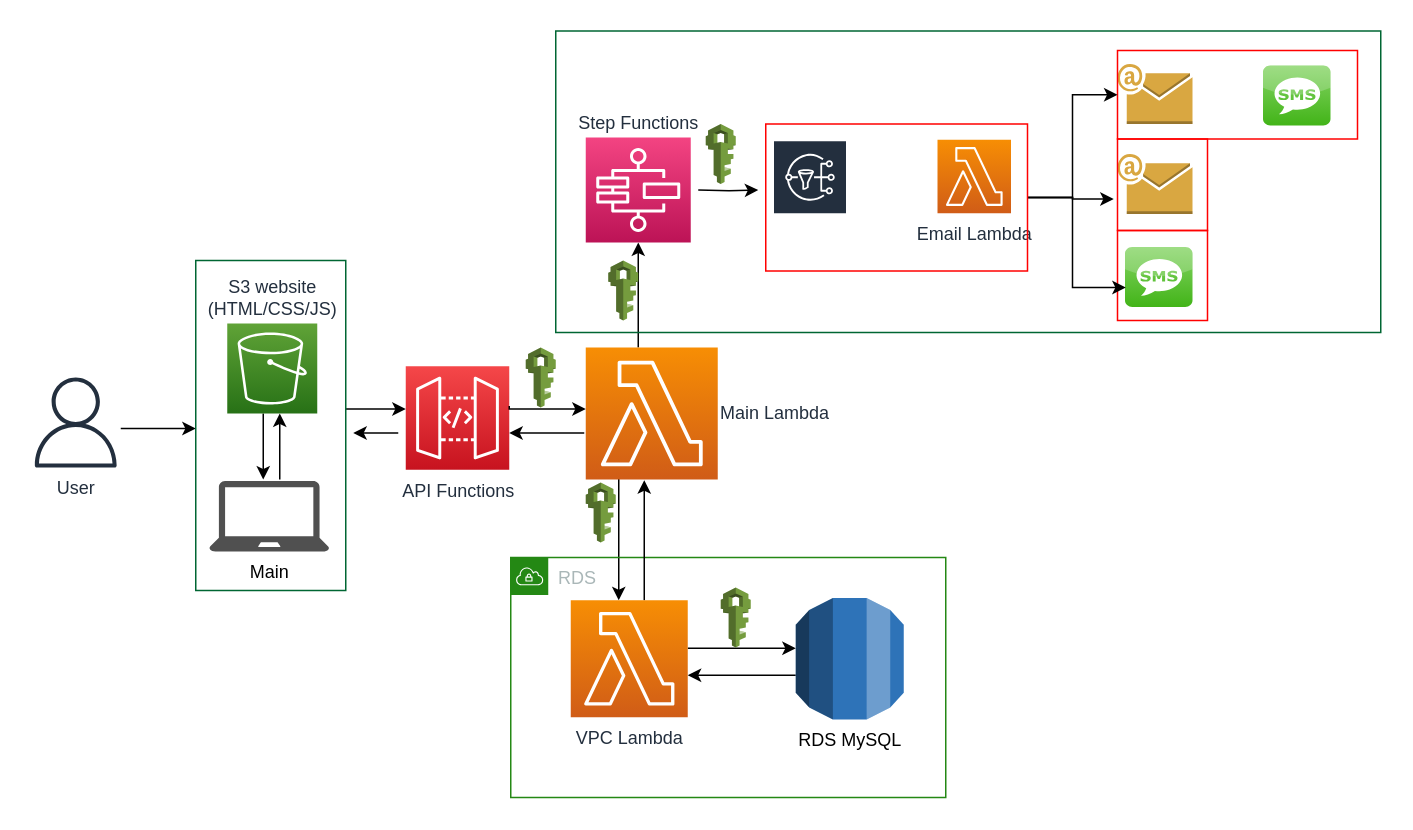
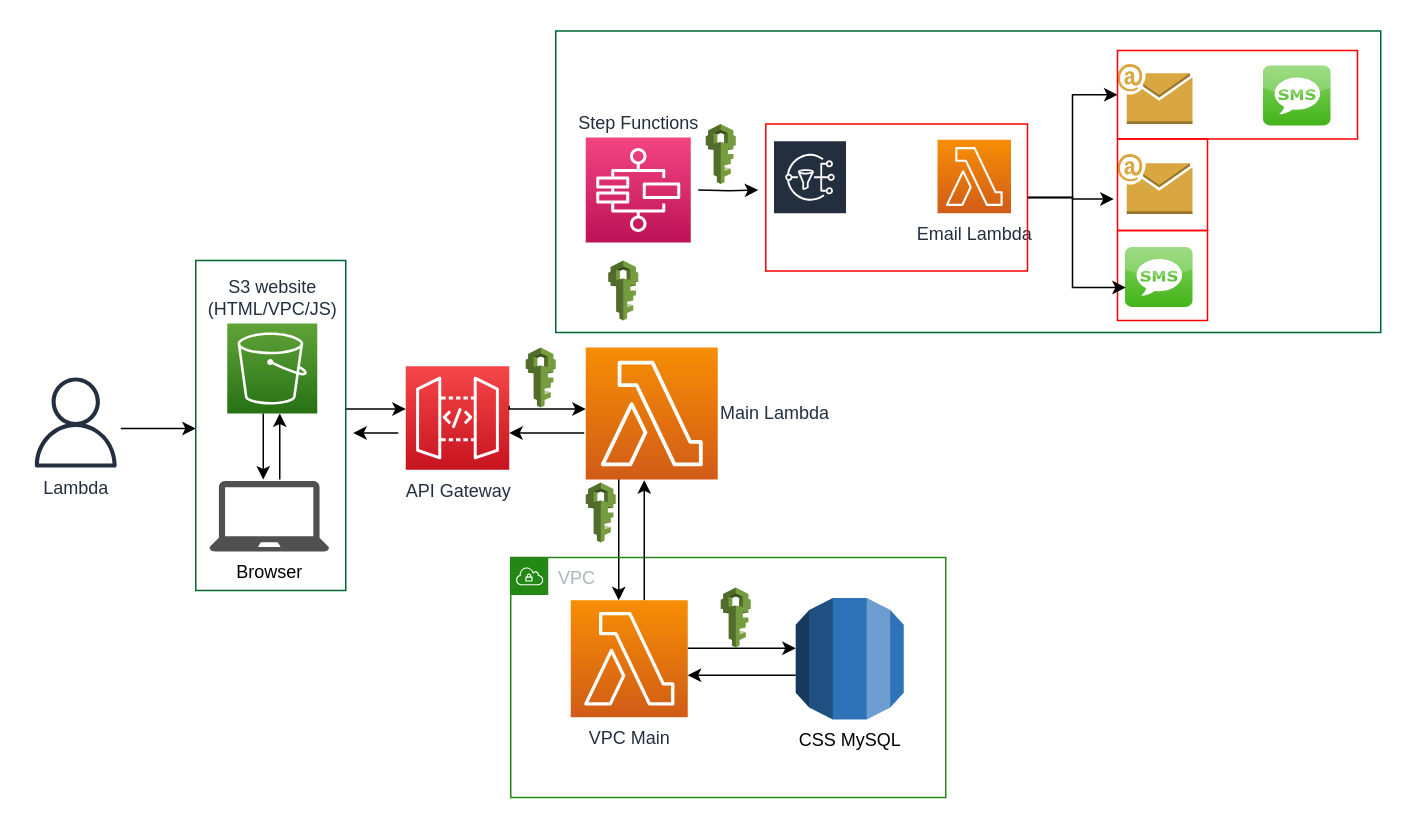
node "S3 website (HTML/CSS/JS)": label "S3 website (HTML/CSS/JS)" -> "S3 website (HTML/VPC/JS)"
edge "Main Lambda" -> "Step Functions": removed
node "User": label "User" -> "Lambda"
node "API Functions": label "API Functions" -> "API Gateway"
node "Main": label "Main" -> "Browser"
node "RDS": label "RDS" -> "VPC"
node "VPC Lambda": label "VPC Lambda" -> "VPC Main"
node "RDS MySQL": label "RDS MySQL" -> "CSS MySQL"
